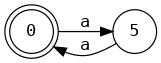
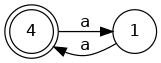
node "0": label "0" -> "4"
node "5": label "5" -> "1"
